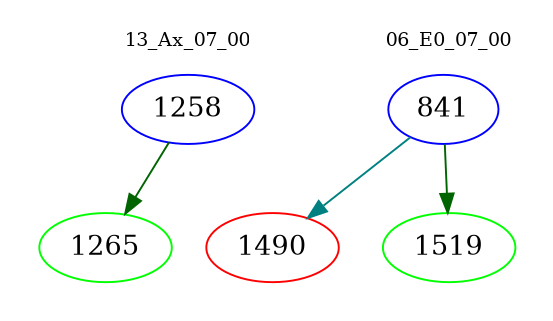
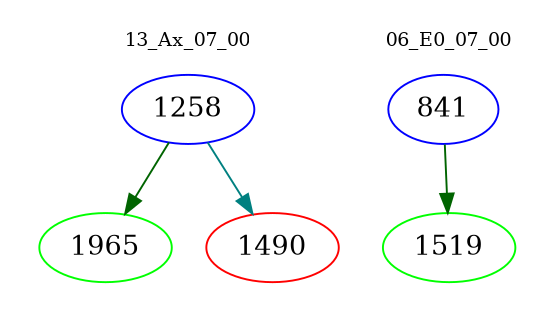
edge "841" -> "1490": now "1258" -> "1490"
node "1265": label "1265" -> "1965"
